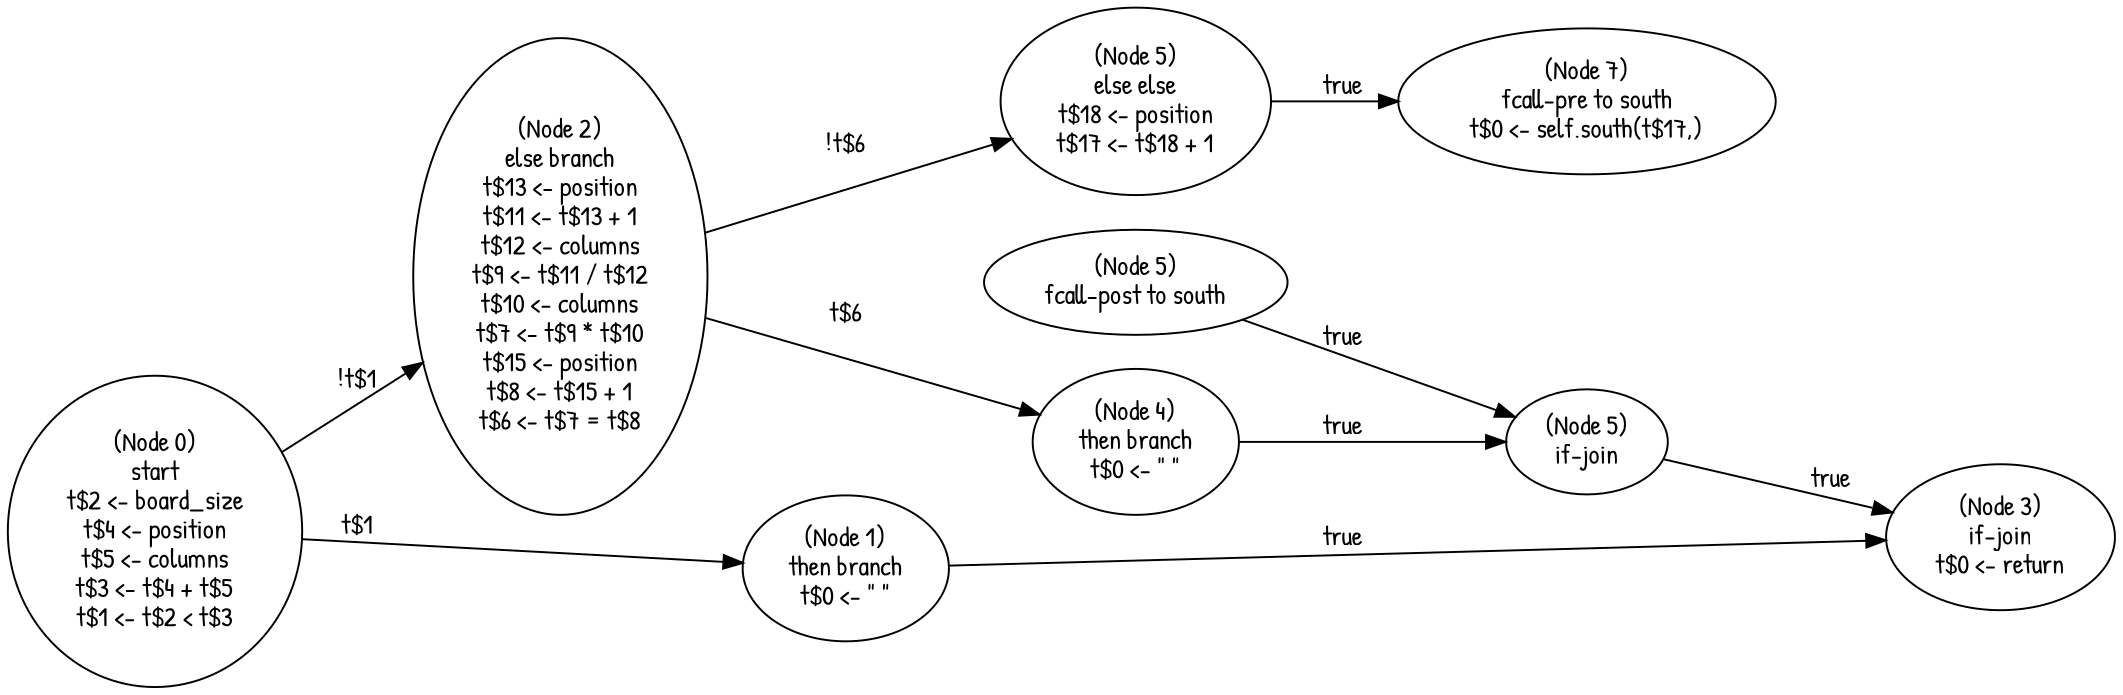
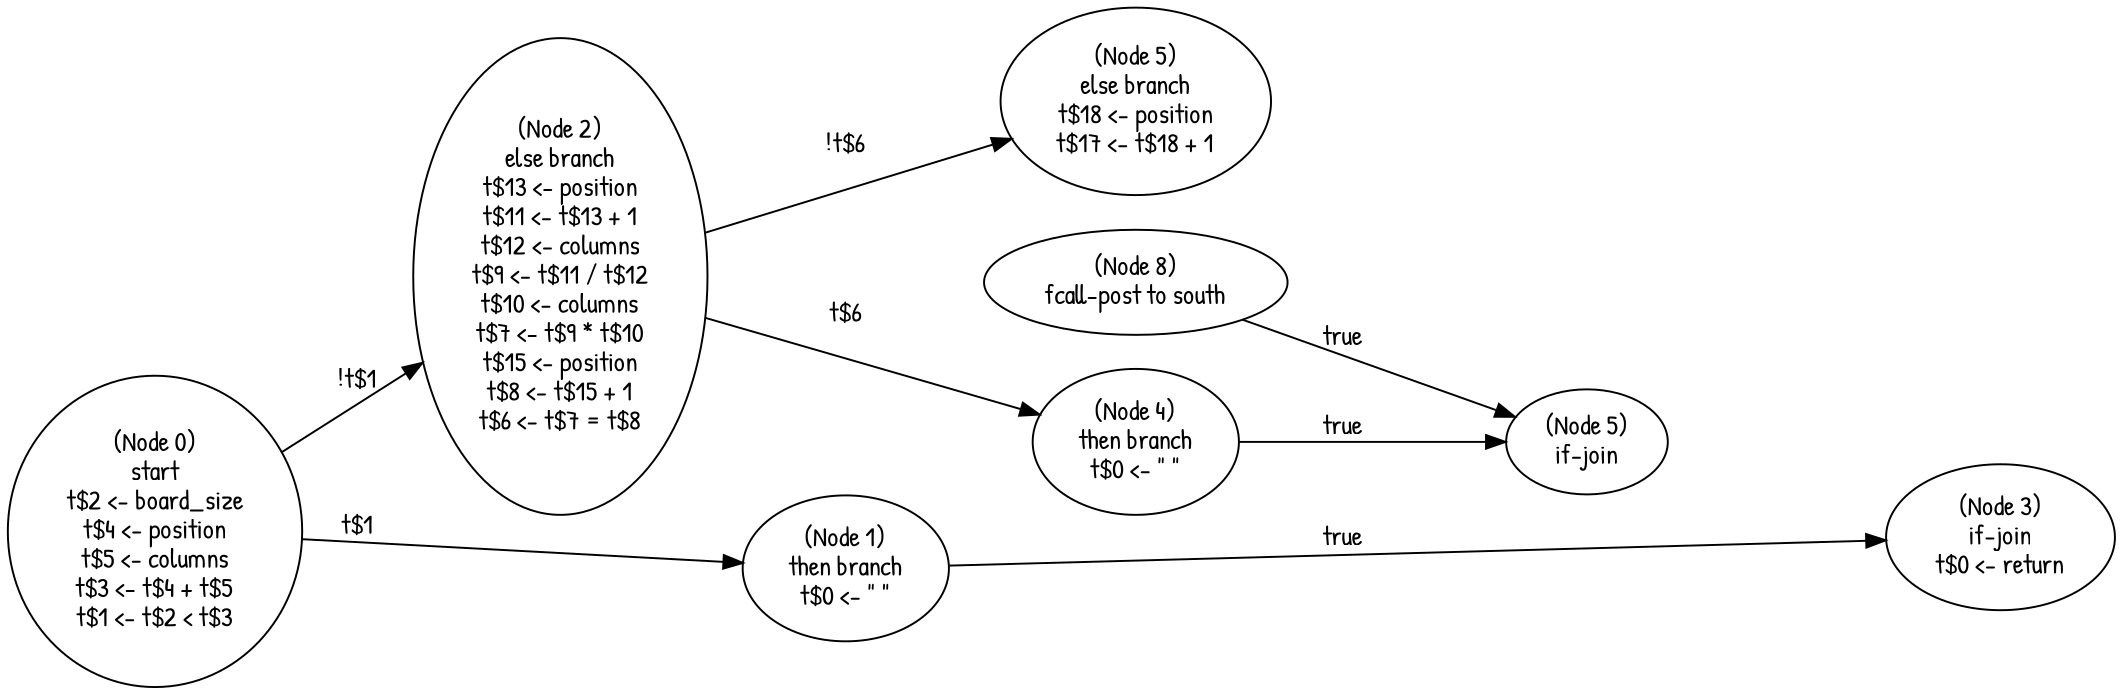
node "(Node 5) else else t$18 <- position t$17 <- t$18 + 1": label "(Node 5) else else t$18 <- position t$17 <- t$18 + 1" -> "(Node 5) else branch t$18 <- position t$17 <- t$18 + 1"
node "(Node 7) fcall-pre to south t$0 <- self.south(t$17,)": removed
node "(Node 5) fcall-post to south": label "(Node 5) fcall-post to south" -> "(Node 8) fcall-post to south"
edge "(Node 5) if-join" -> "(Node 3) if-join t$0 <- return": removed, label "true"
